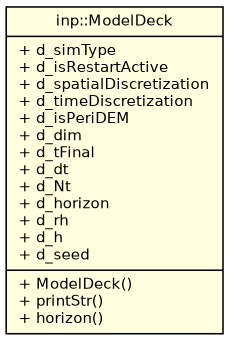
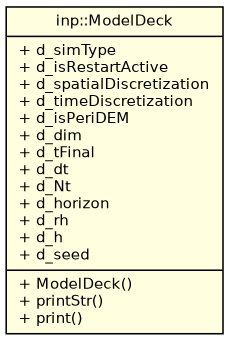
node "inp::ModelDeck": text "+ horizon()" -> "+ print()"
